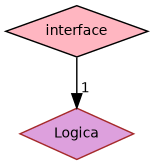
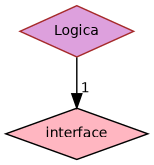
edge "interface" -> "Logica": reversed
